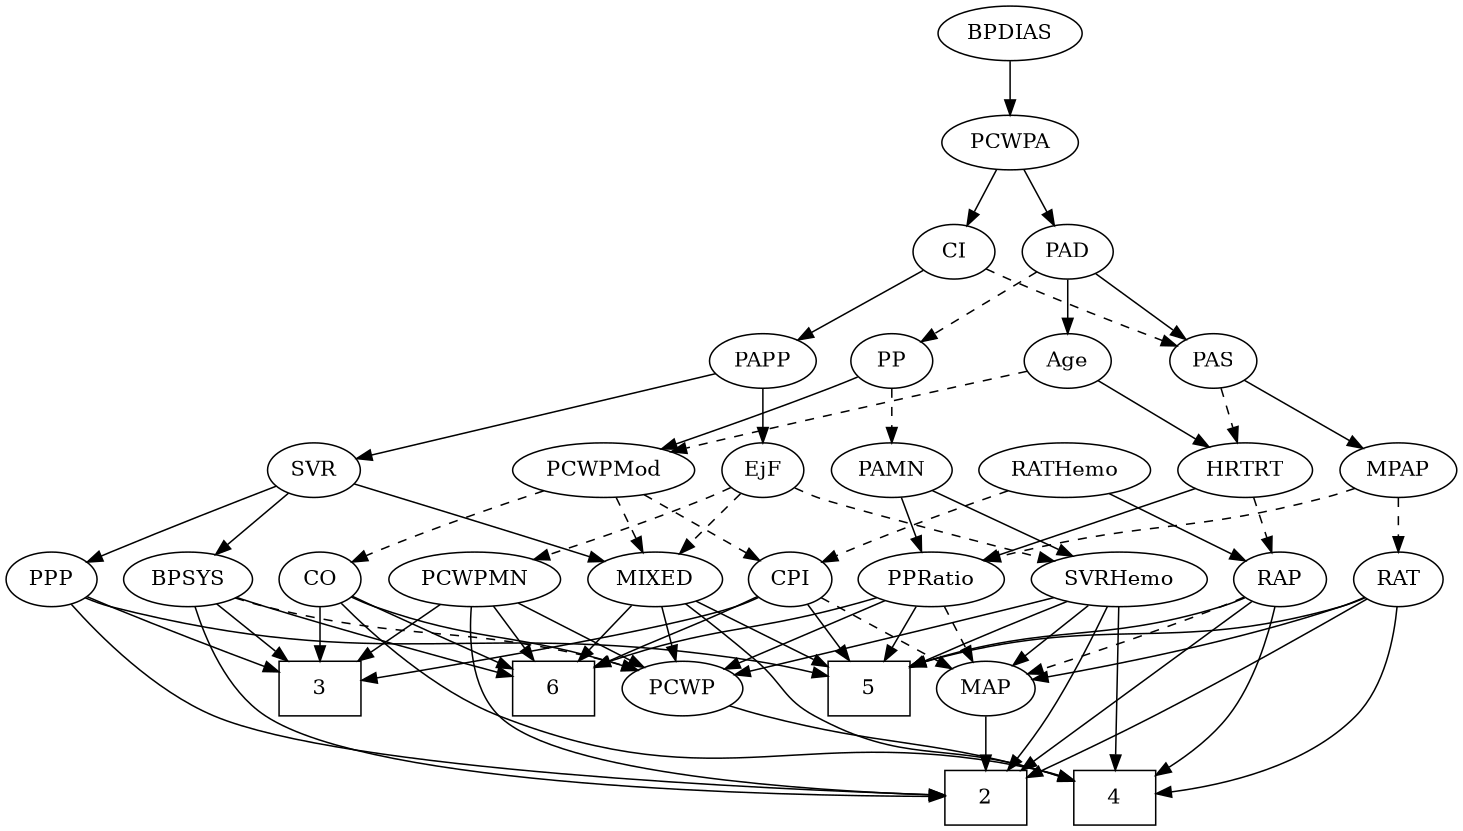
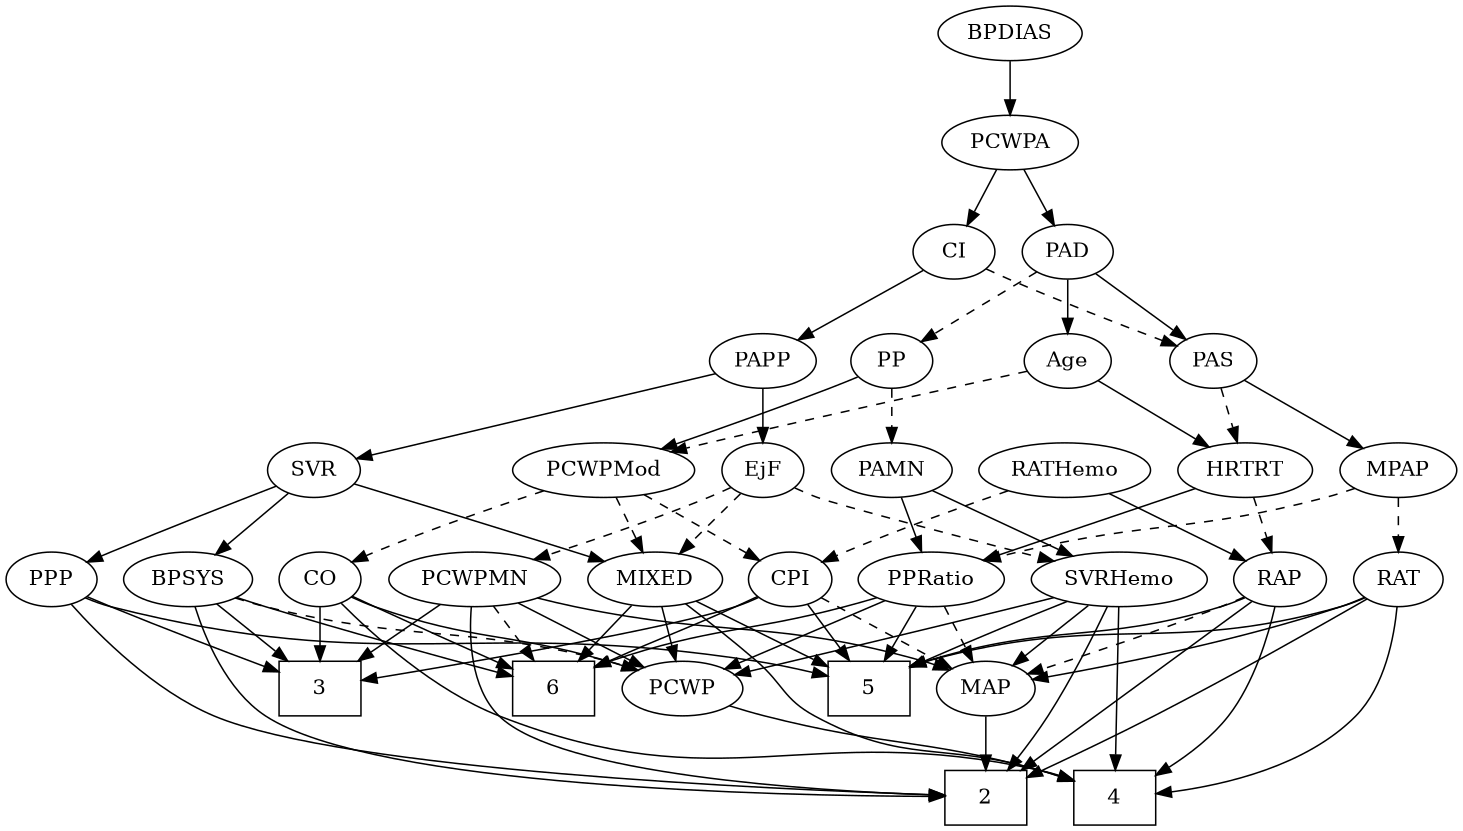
edge "PCWPMN" -> "MAP": added
edge "PCWPMN" -> "6": style solid -> dashed
